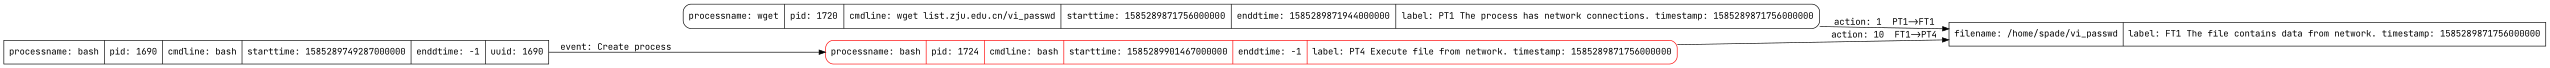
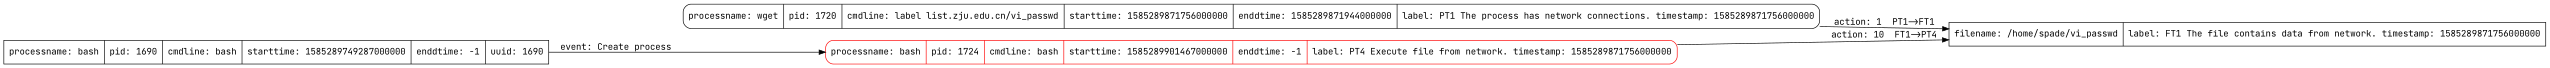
node "processname: wget": text "cmdline: wget list.zju.edu.cn/vi_passwd" -> "cmdline: label list.zju.edu.cn/vi_passwd"
